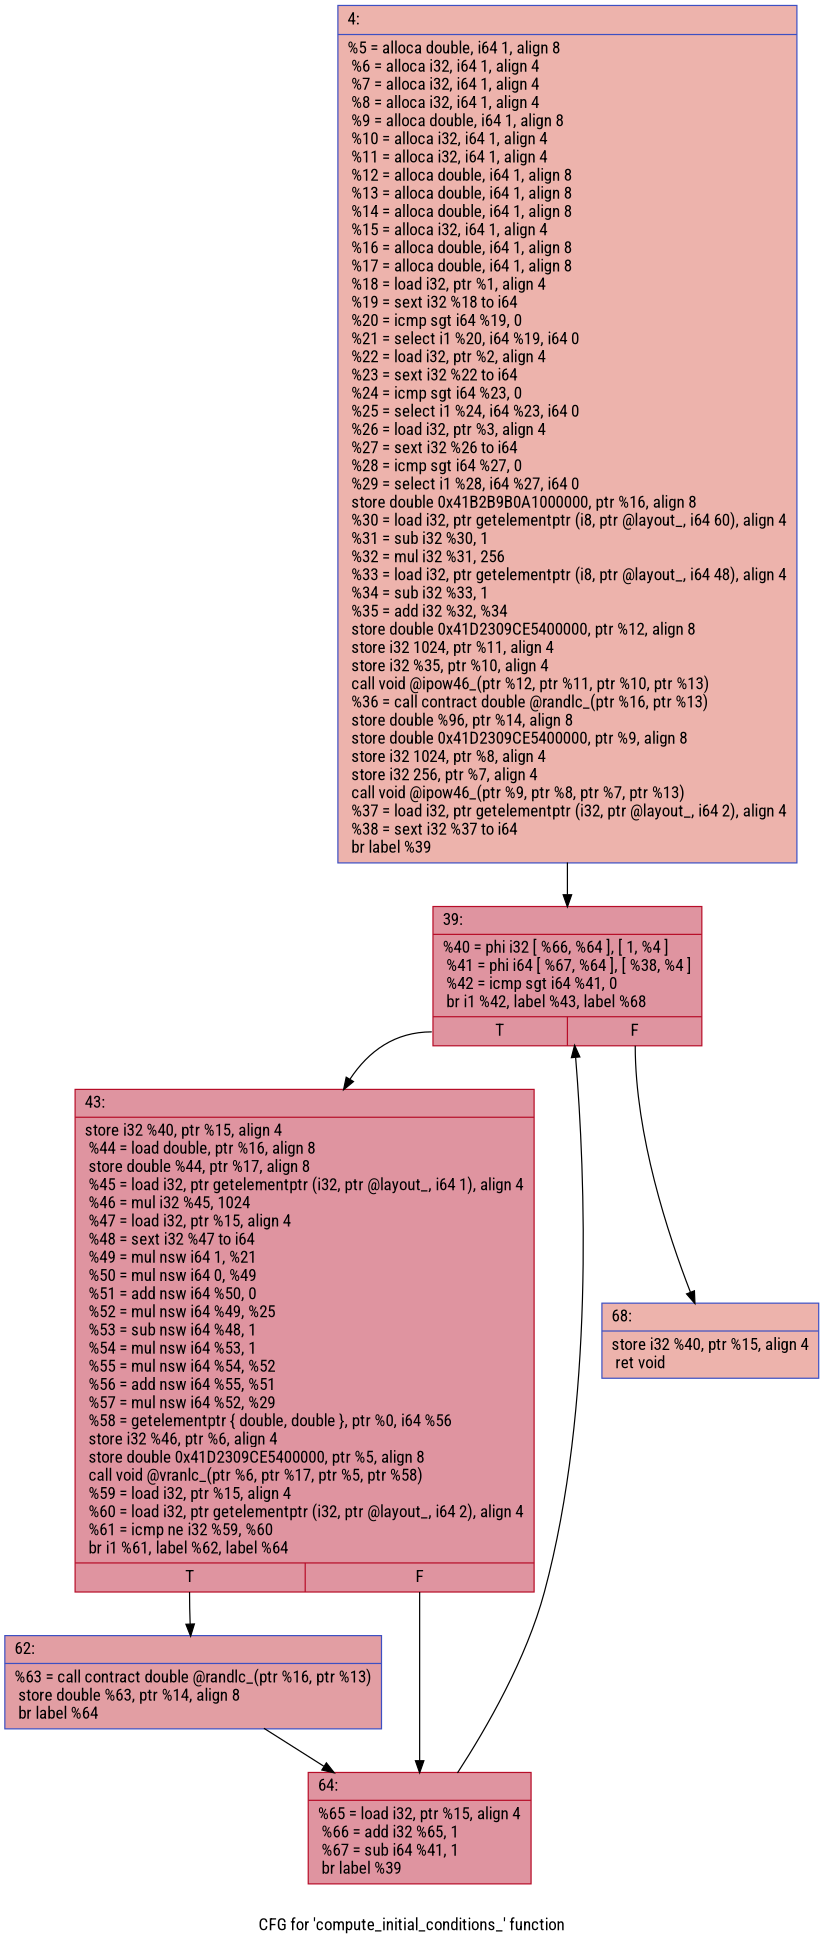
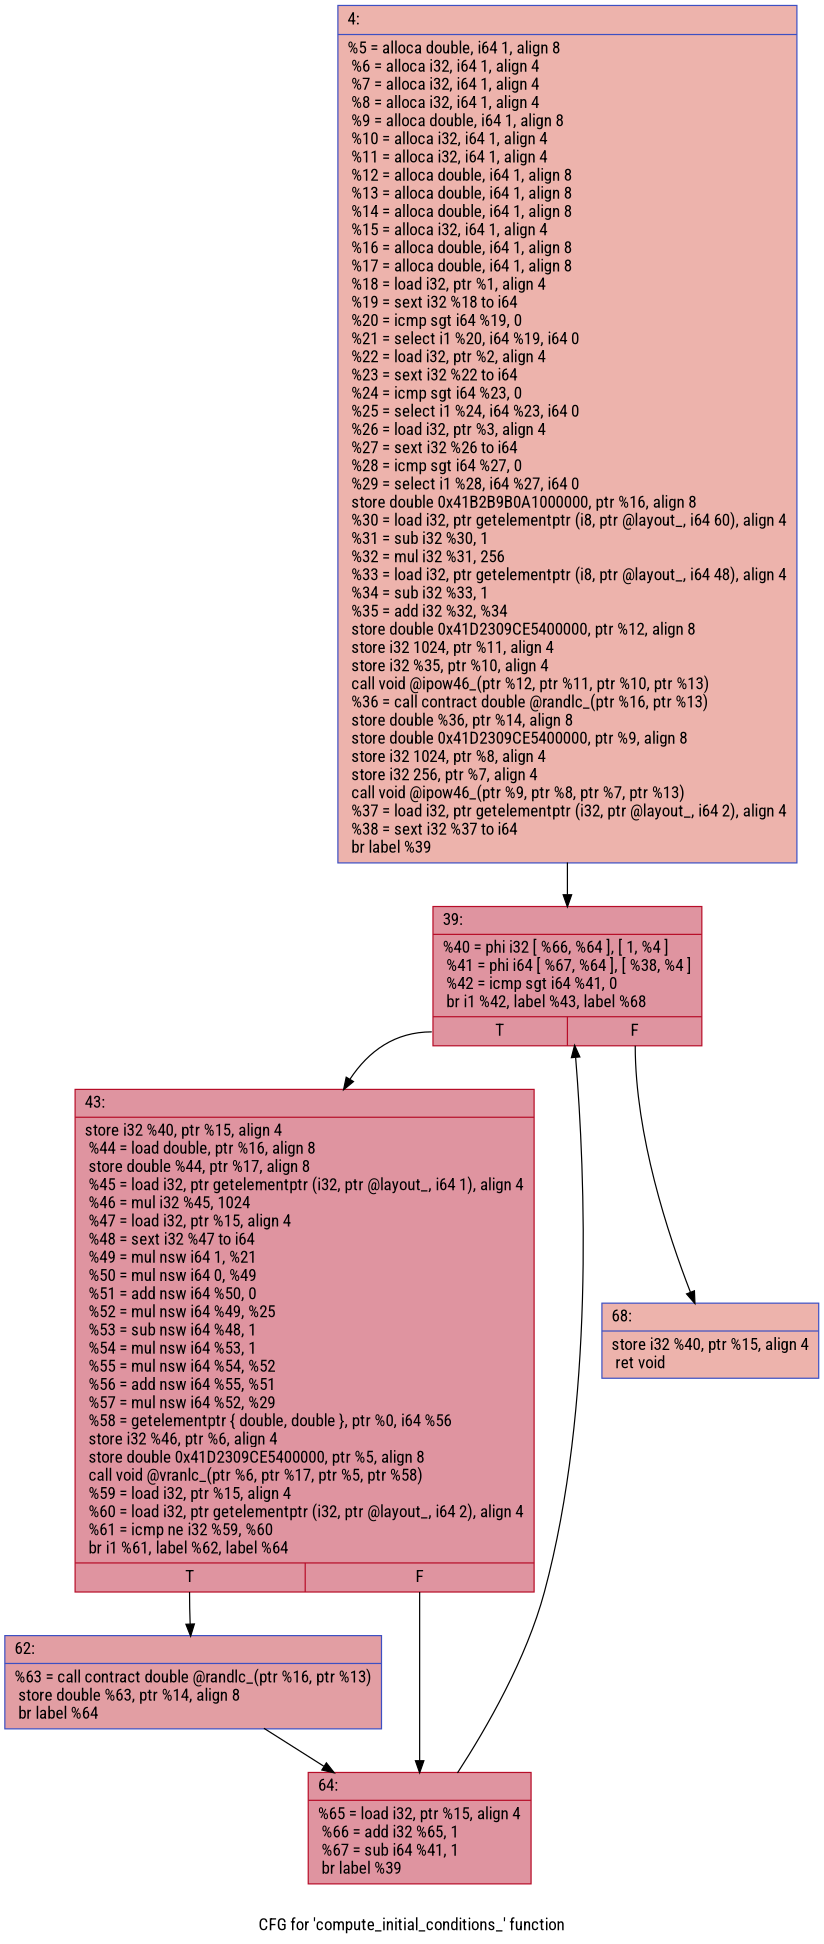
node "4:": text "store double %96, ptr %14, align 8" -> "store double %36, ptr %14, align 8"
